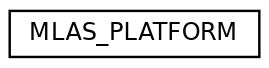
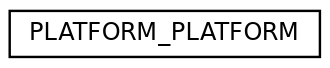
node "MLAS_PLATFORM": label "MLAS_PLATFORM" -> "PLATFORM_PLATFORM"
